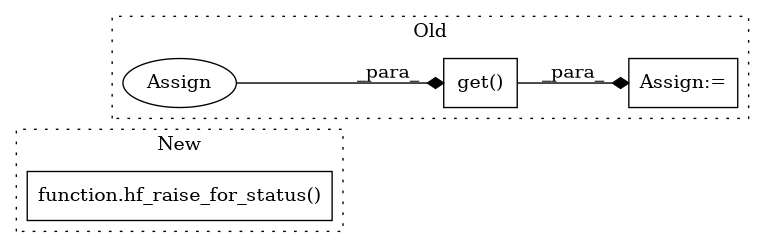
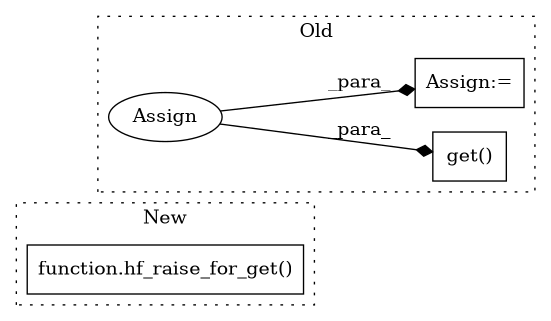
edge "get()" -> "Assign:=": now "Assign" -> "Assign:="
node "function.hf_raise_for_status()": label "function.hf_raise_for_status()" -> "function.hf_raise_for_get()"
